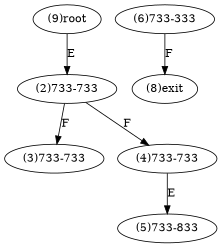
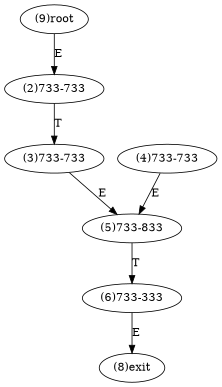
edge "(6)733-333" -> "(8)exit": label "F" -> "E"
edge "(2)733-733" -> "(4)733-733": removed, label "F"
edge "(2)733-733" -> "(3)733-733": label "F" -> "T"
edge "(3)733-733" -> "(5)733-833": added, label "E"
edge "(5)733-833" -> "(6)733-333": added, label "T"
